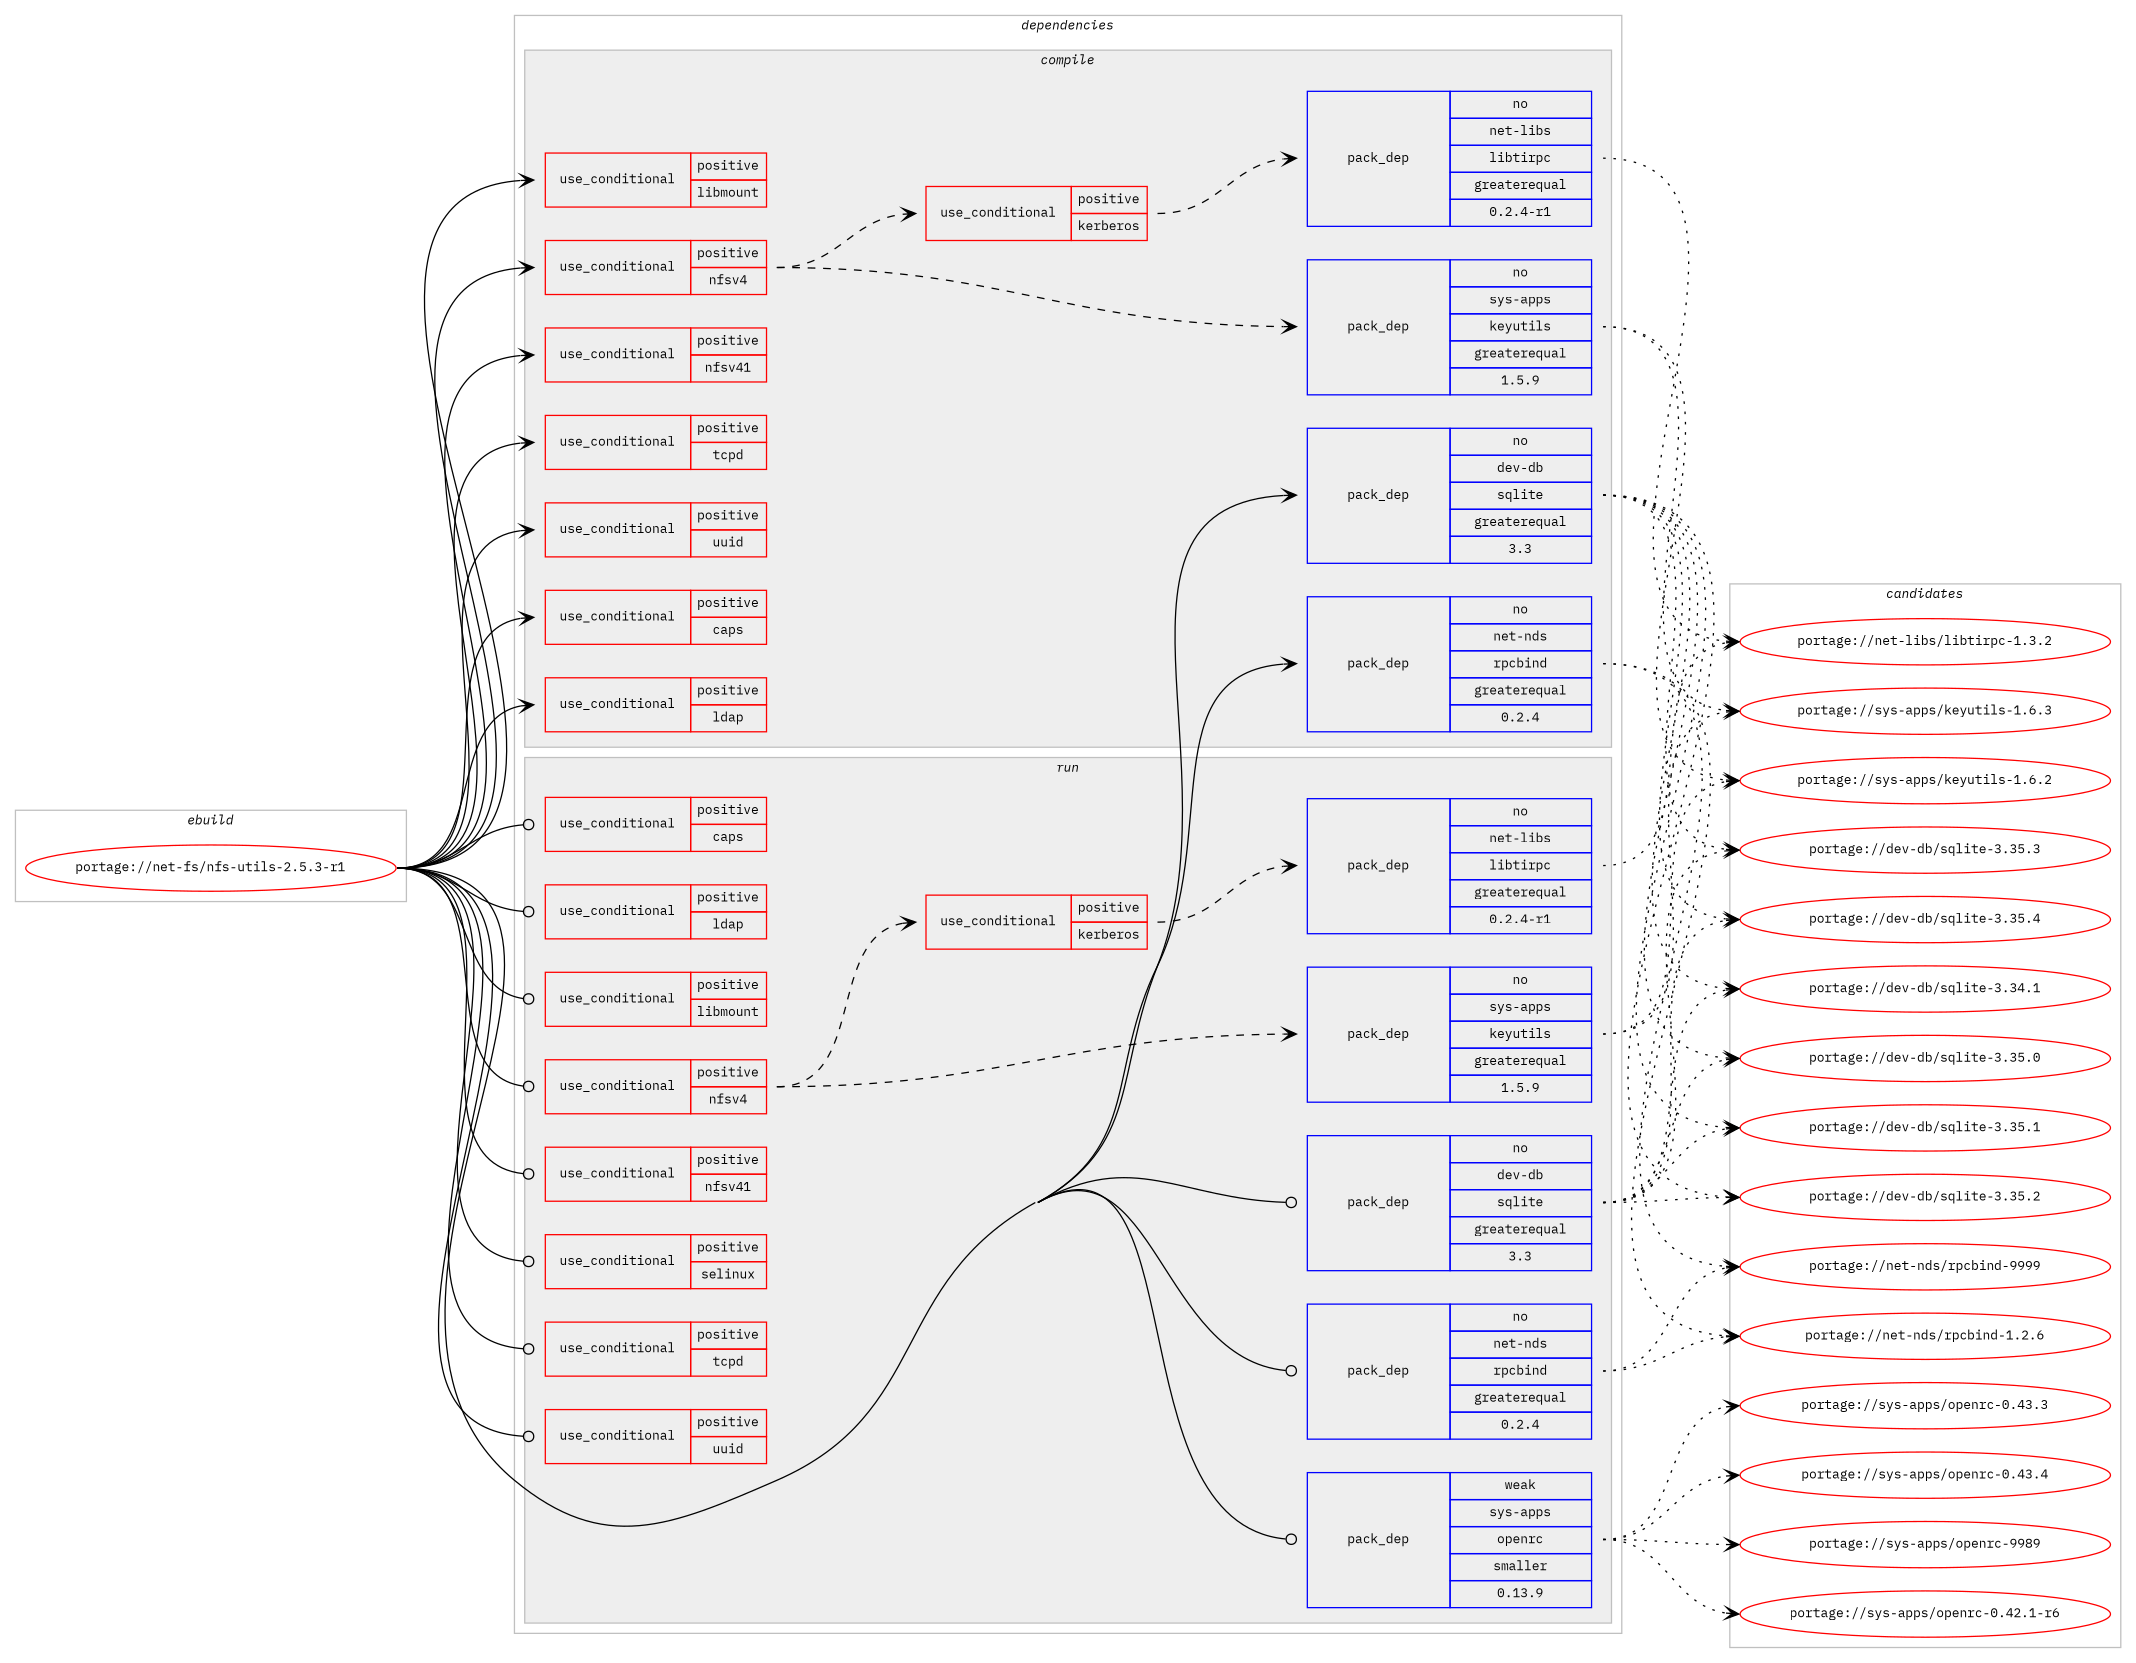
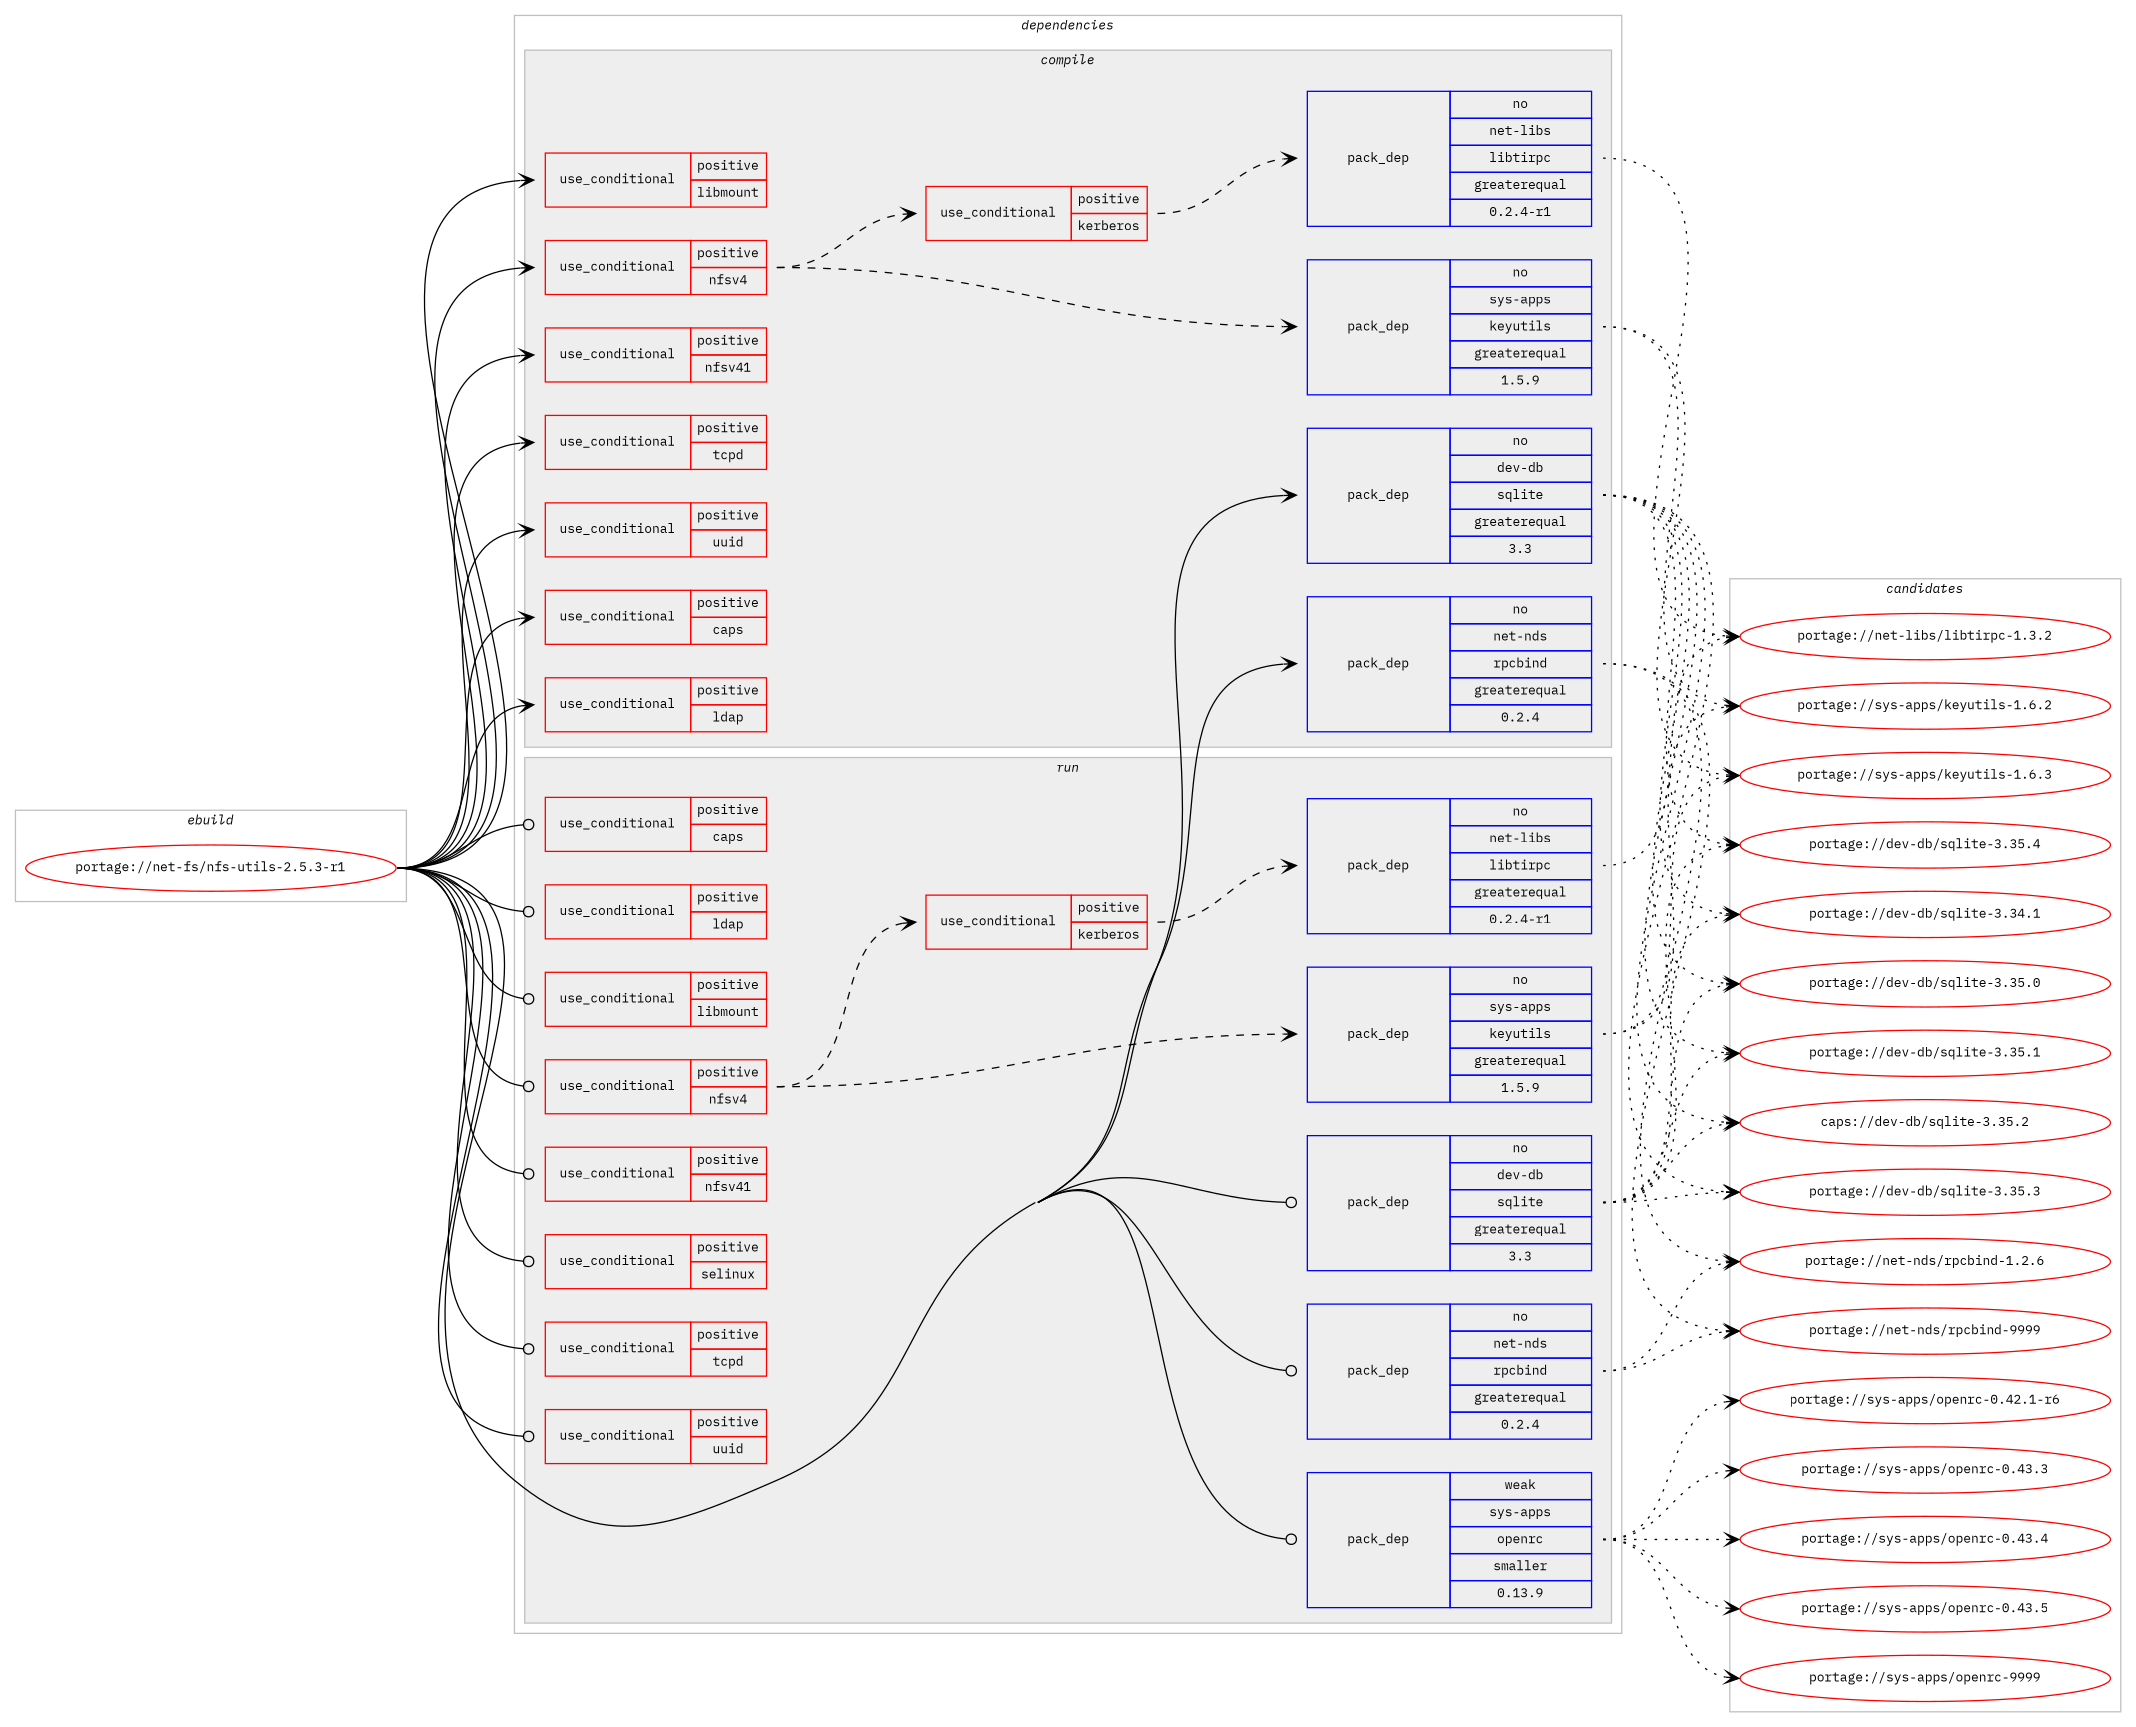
node "portage://dev-db/sqlite-3.35.2": label "portage://dev-db/sqlite-3.35.2" -> "caps://dev-db/sqlite-3.35.2"
node "portage://sys-apps/openrc-9989": label "portage://sys-apps/openrc-9989" -> "portage://sys-apps/openrc-9999"
node "portage://sys-apps/openrc-0.43.5": added
